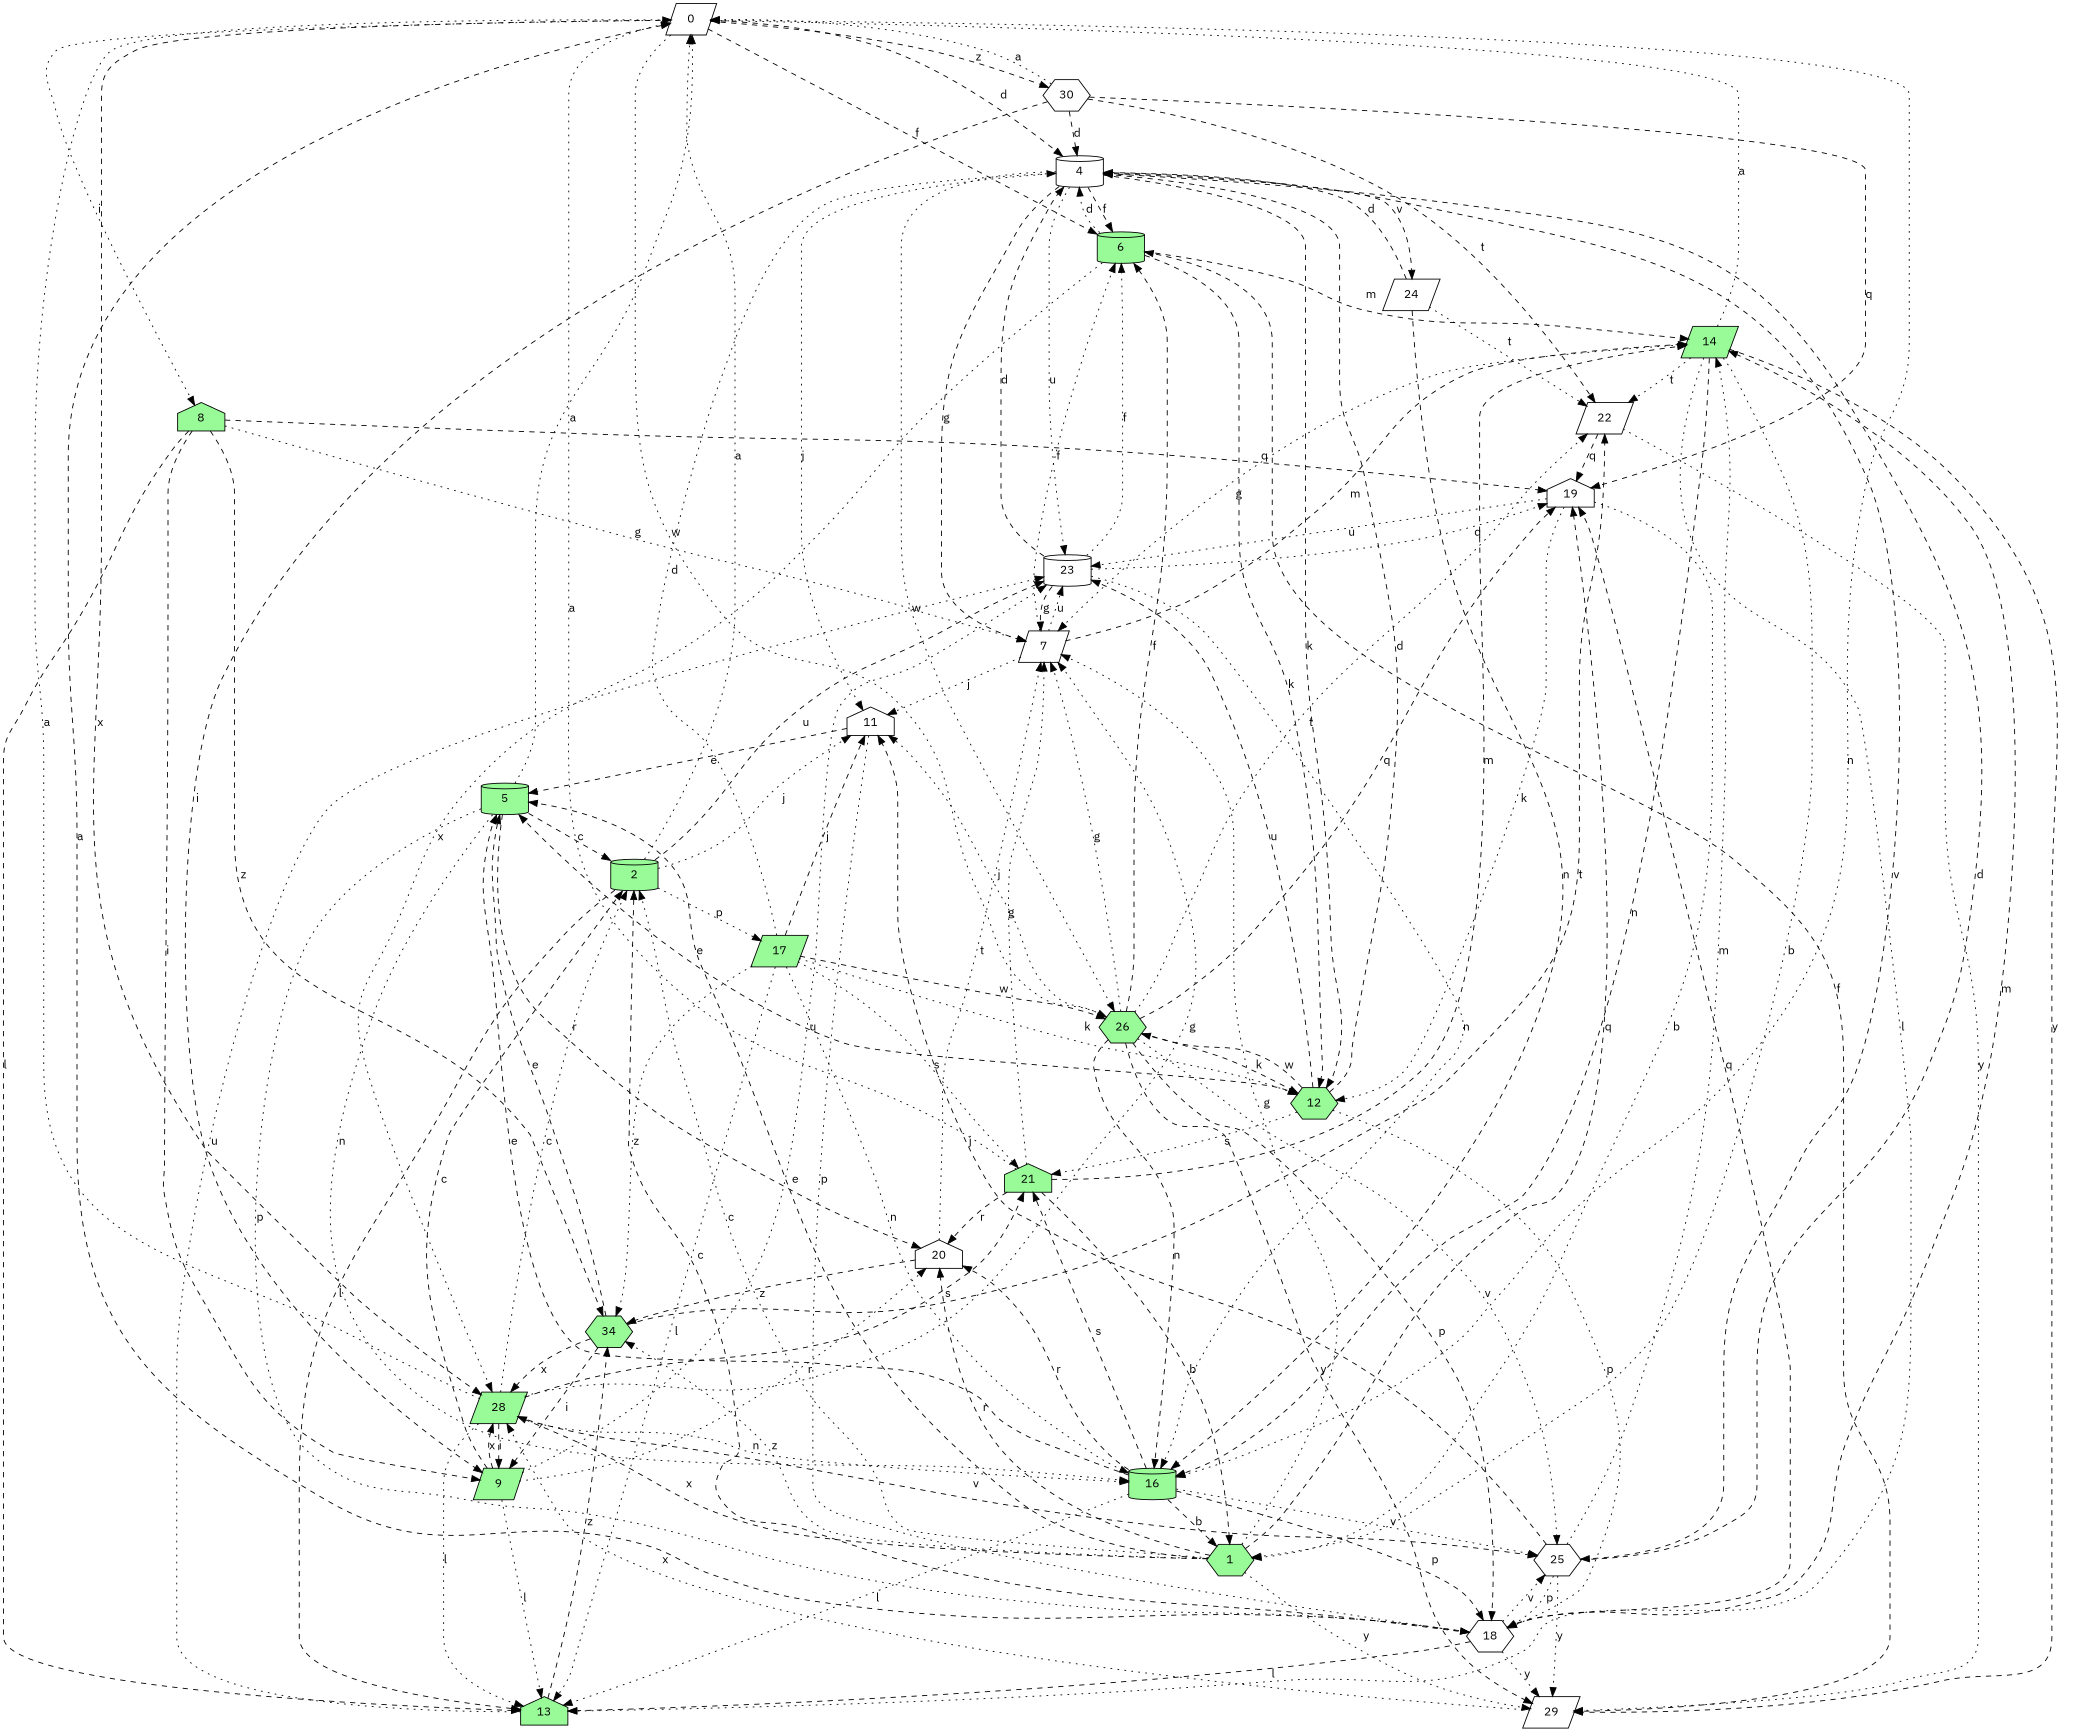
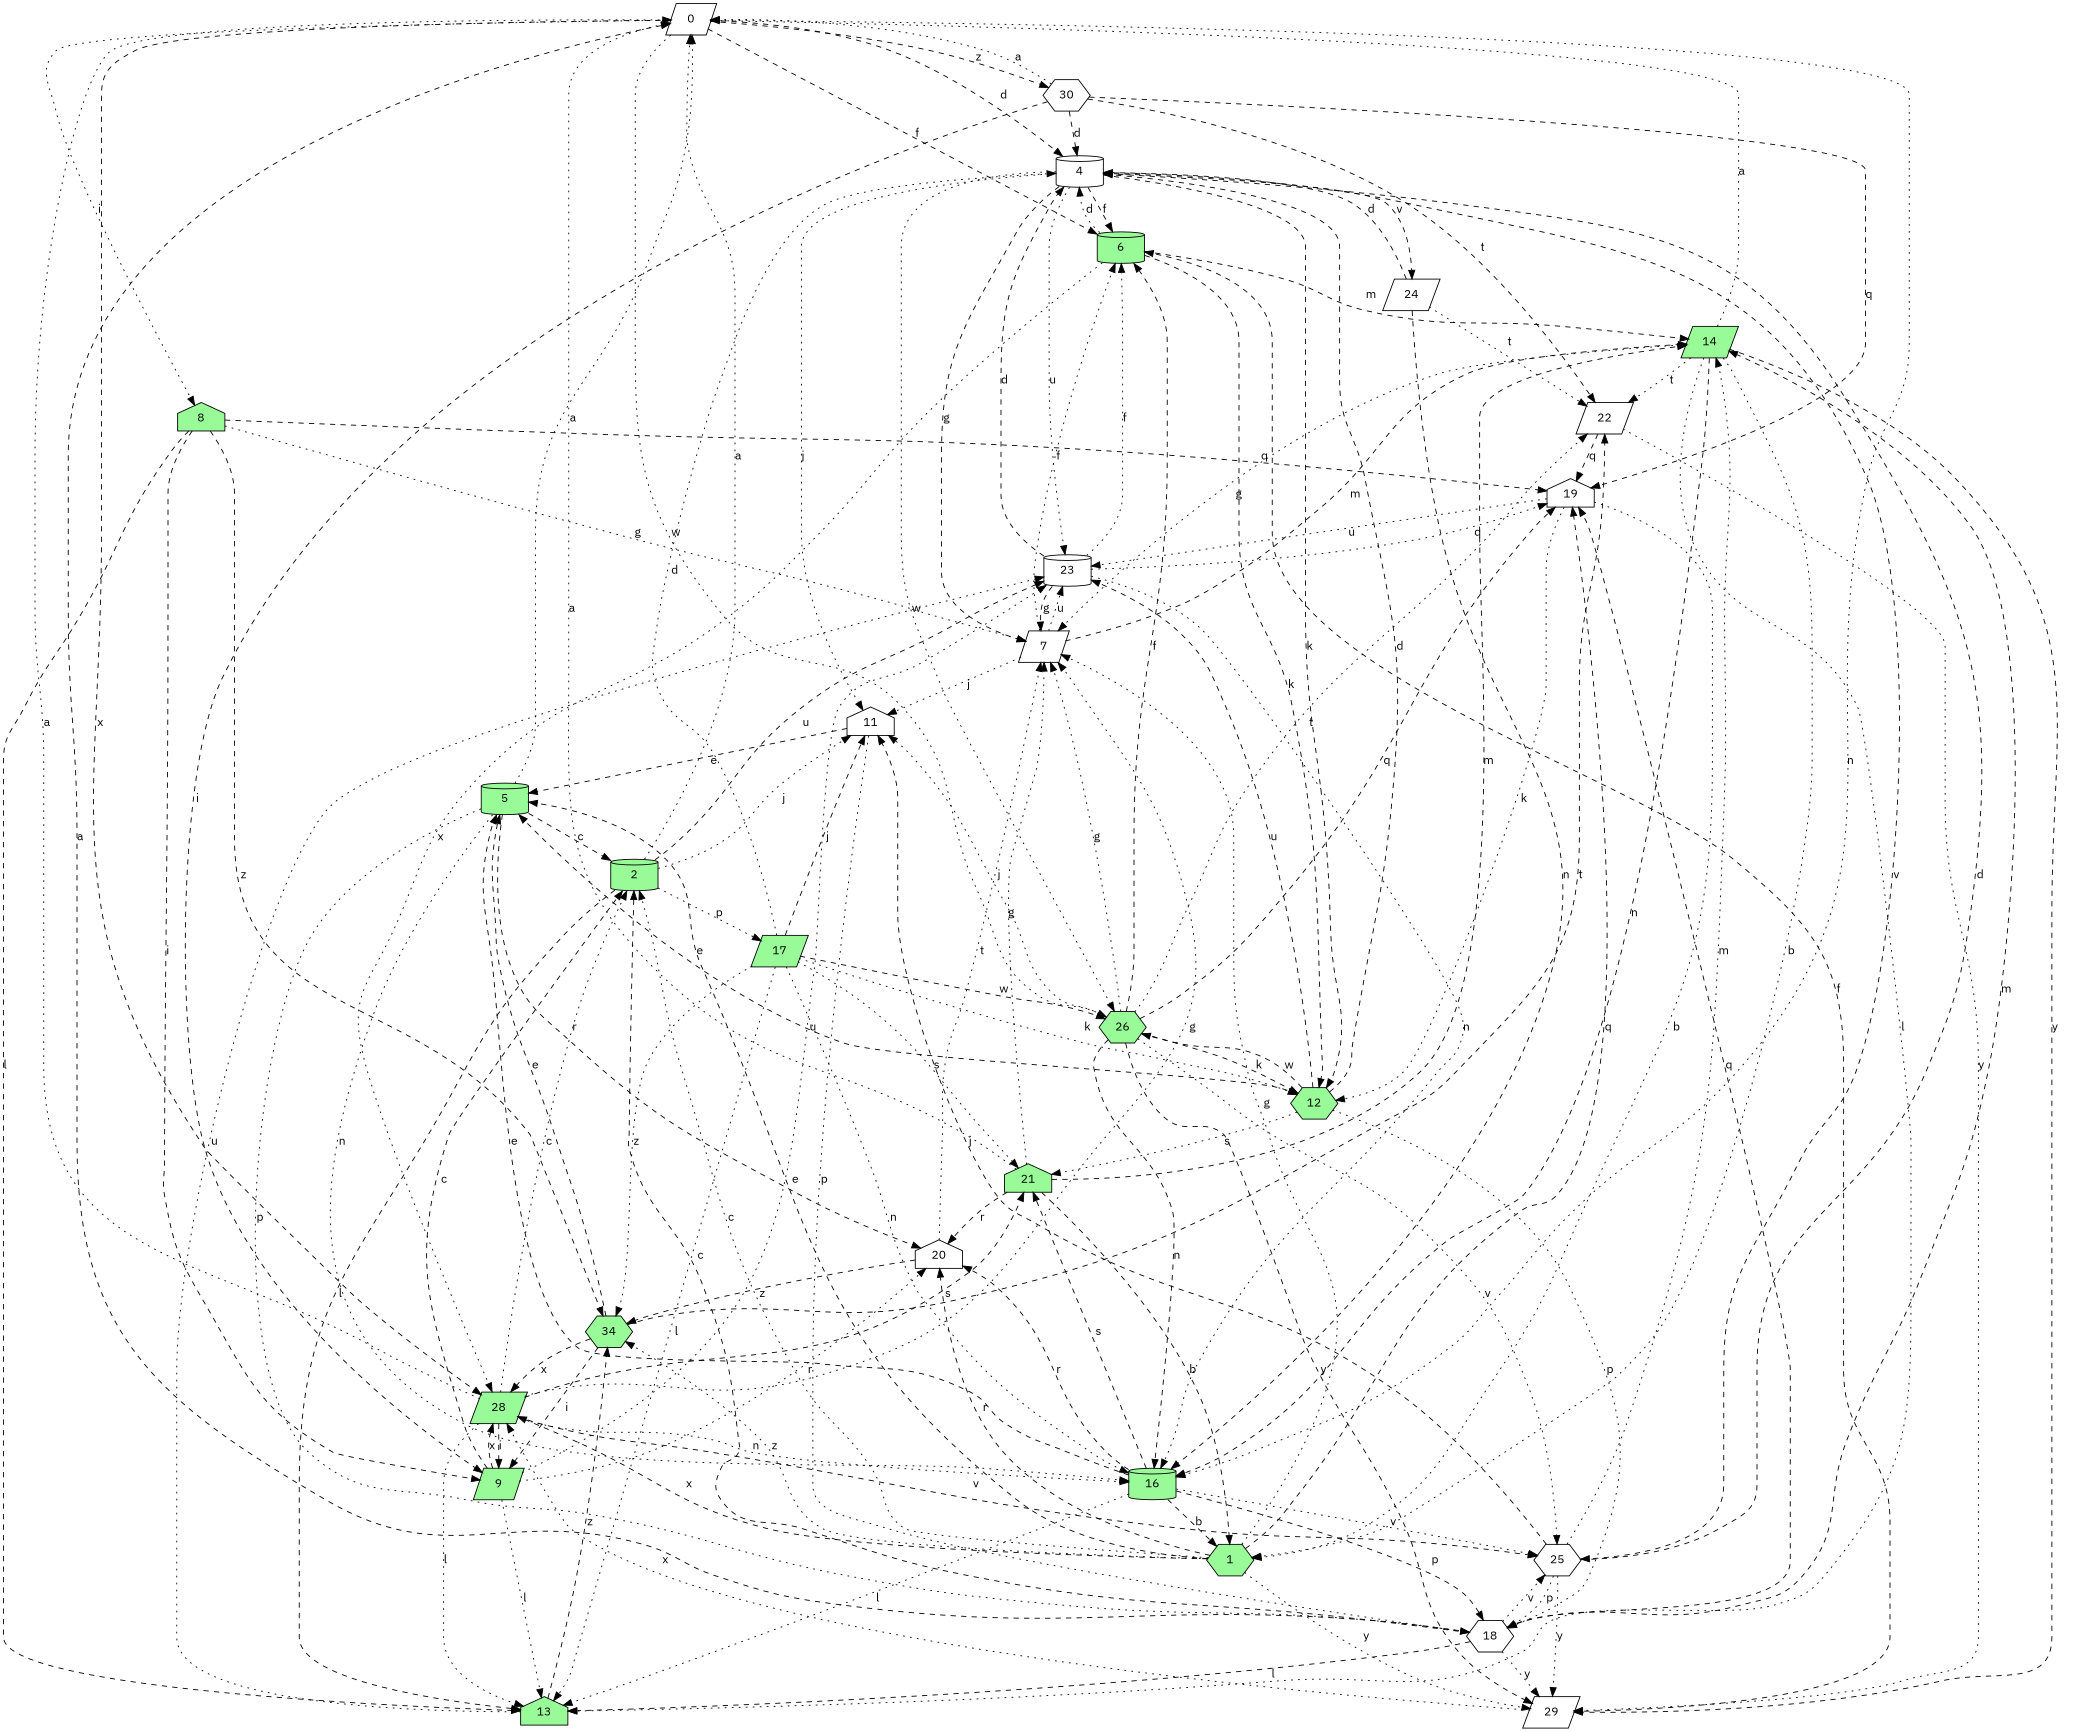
edge "26" -> "18": removed, label "p"
